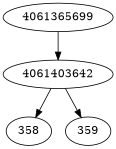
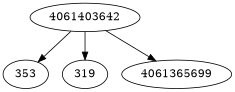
edge "4061365699" -> "4061403642": reversed
node "358": label "358" -> "353"
node "359": label "359" -> "319"
